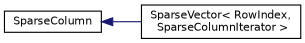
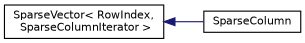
edge "SparseVector< RowIndex, SparseColumnIterator >" -> "SparseColumn": reversed
